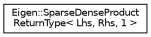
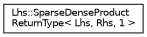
node "Eigen::SparseDenseProduct ReturnType< Lhs, Rhs, 1 >": label "Eigen::SparseDenseProduct ReturnType< Lhs, Rhs, 1 >" -> "Lhs::SparseDenseProduct ReturnType< Lhs, Rhs, 1 >"
